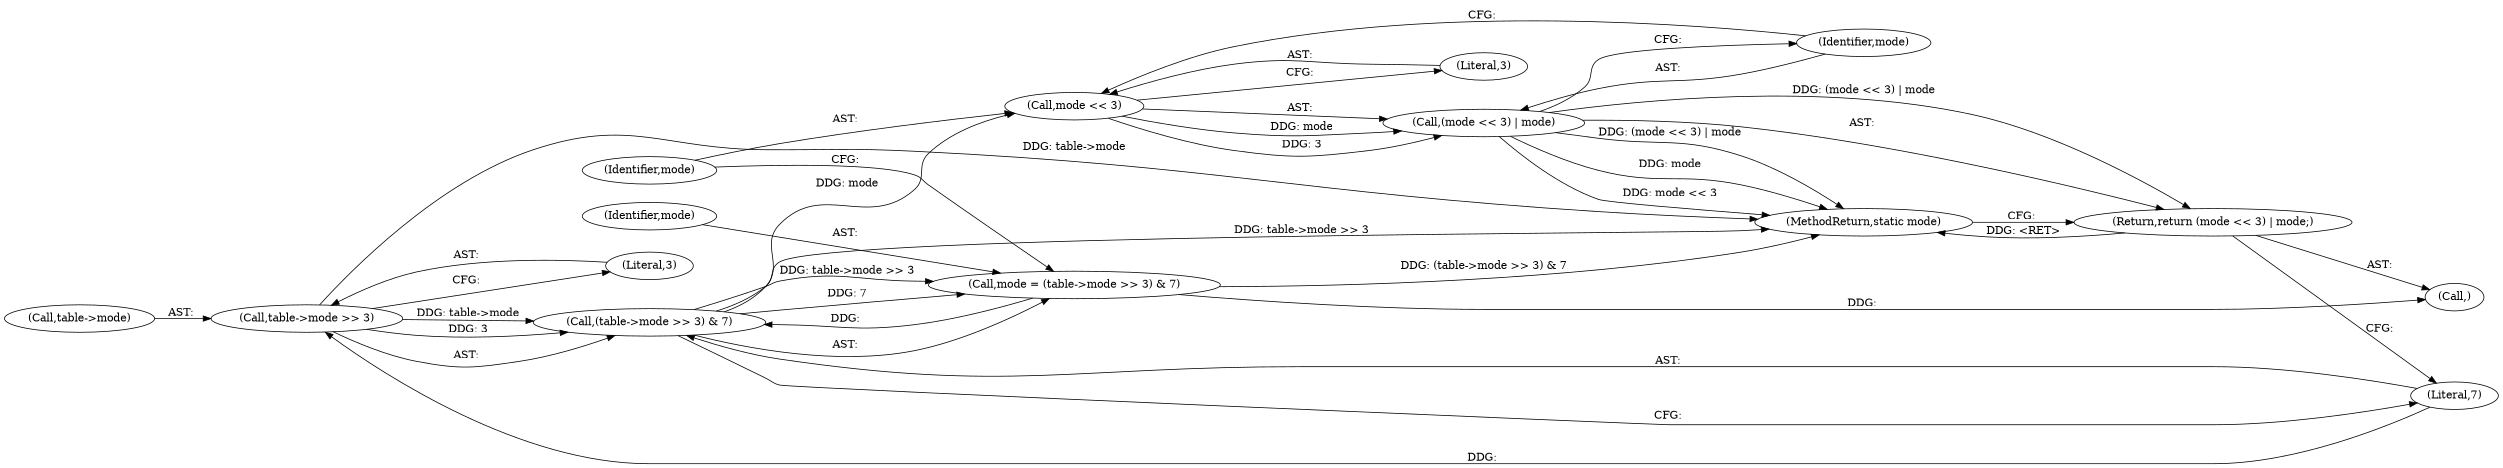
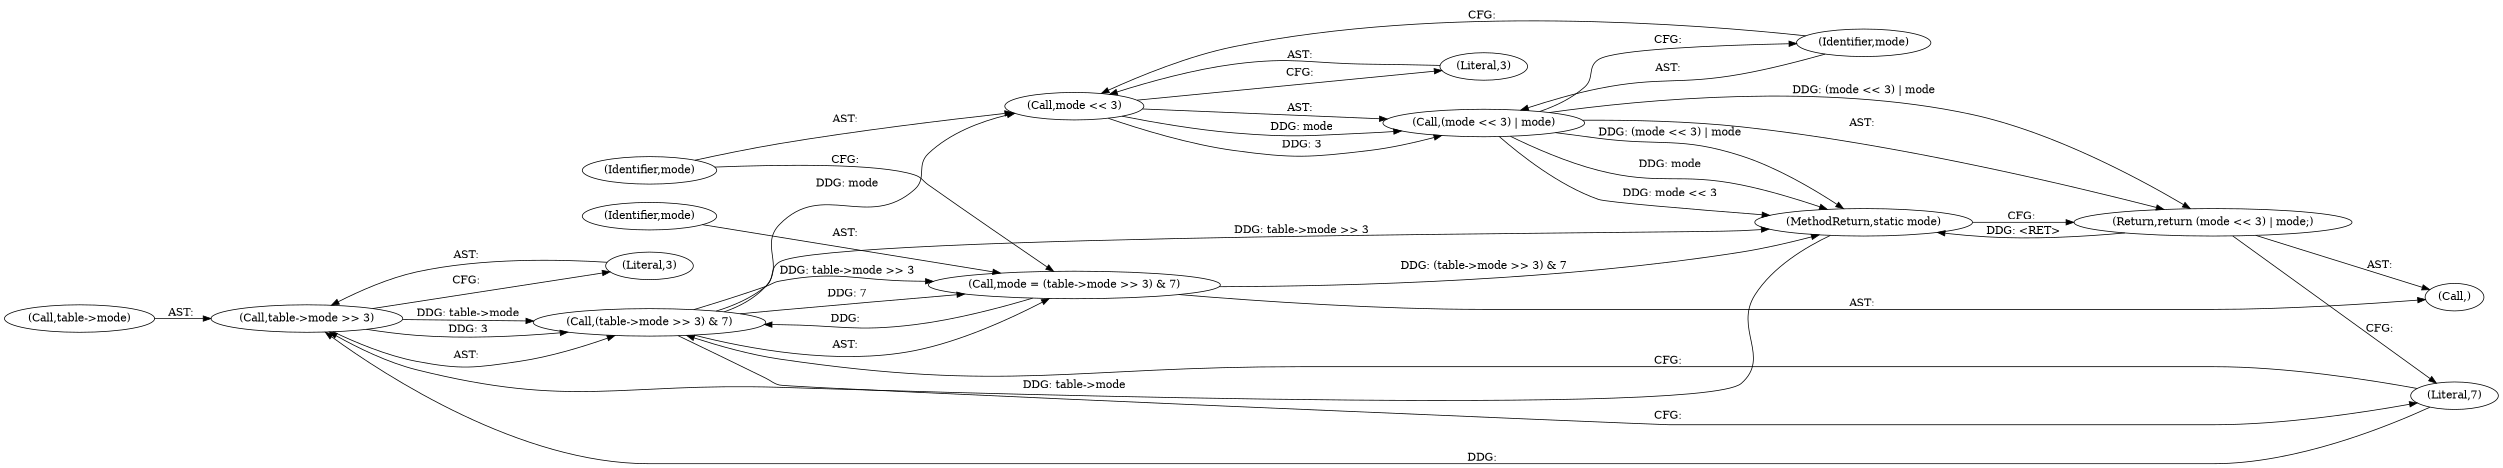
edge "(Call,table->mode >> 3)" -> "(MethodReturn,static mode)": reversed
edge "(Call,mode = (table->mode >> 3) & 7)" -> "(Call,)": label "DDG: " -> "AST: "
edge "(Literal,7)" -> "(Call,(table->mode >> 3) & 7)": label "AST: " -> "CFG: "
